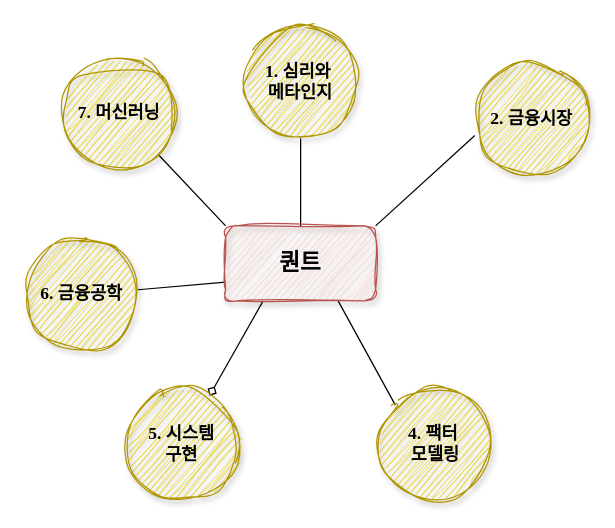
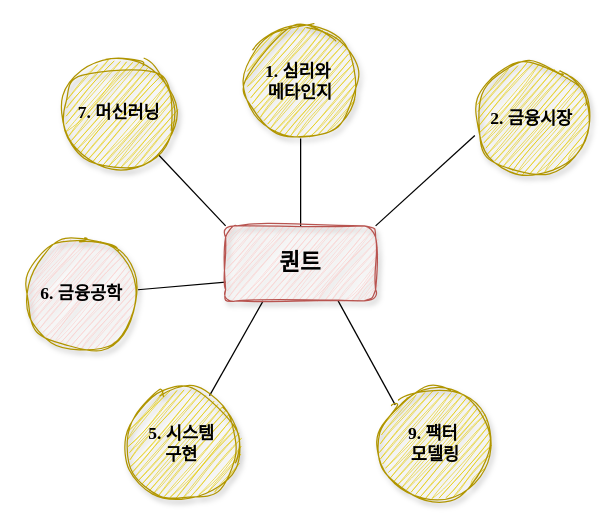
node "6. 금융공학": fillcolor #e3c800 -> #f8cecc
edge "퀀트" -> "5. 시스템 구현": arrowhead diamond -> none
node "4. 팩터 모델링": label "4. 팩터 모델링" -> "9. 팩터 모델링"
